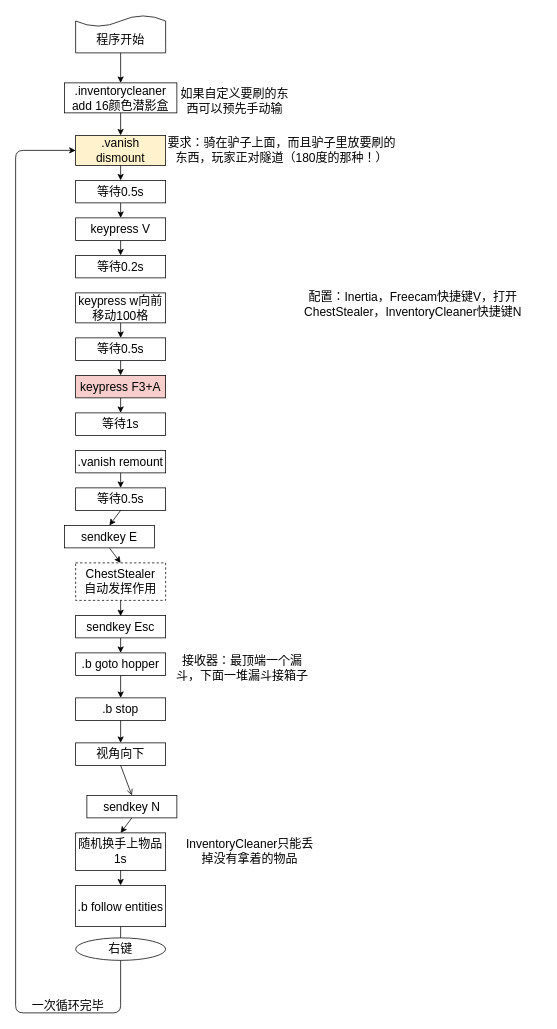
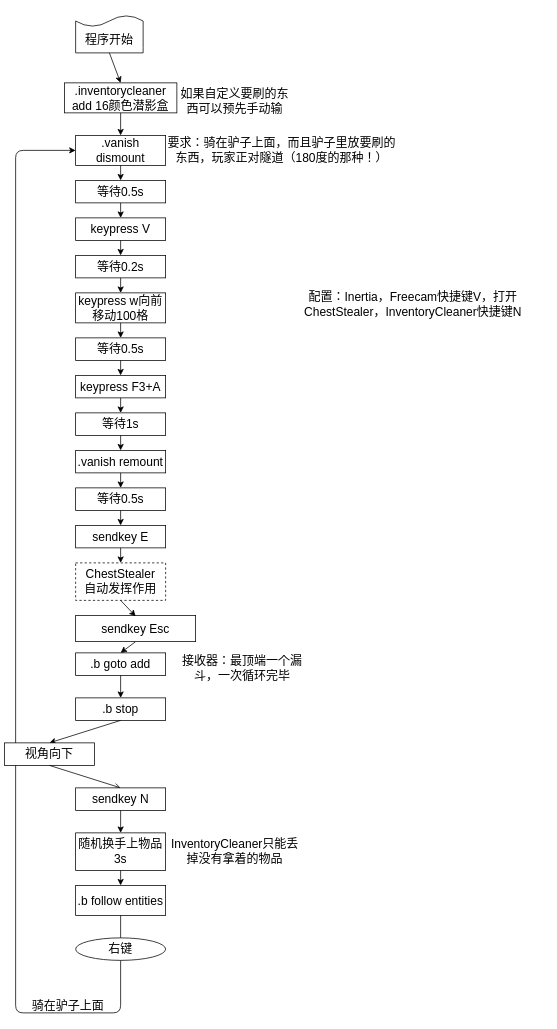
node "程序开始": size 90x38 -> 68x38
node ".vanish dismount": fillcolor #fff2cc -> #ffffff
edge "等待0.2s" -> "keypress w向前移动100格": added
node "keypress F3+A": fillcolor #f8cecc -> #ffffff
edge "等待1s" -> ".vanish remount": added
node "sendkey E": moved (109, 537) -> (120, 537)
node "sendkey Esc": size 90x23 -> 120x26
node ".b goto hopper": label ".b goto hopper" -> ".b goto add"
node "接收器：最顶端一个漏斗，下面一堆漏斗接箱子": label "接收器：最顶端一个漏斗，下面一堆漏斗接箱子" -> "接收器：最顶端一个漏斗，一次循环完毕"
node "视角向下": moved (120, 754) -> (49, 754)
node "sendkey N": moved (132, 807) -> (120, 799)
node "随机换手上物品1s": label "随机换手上物品1s" -> "随机换手上物品3s"
node "InventoryCleaner只能丢掉没有拿着的物品": moved (250, 852) -> (235, 852)
node ".b follow entities": size 90x41 -> 90x30
node "一次循环完毕": label "一次循环完毕" -> "骑在驴子上面"
